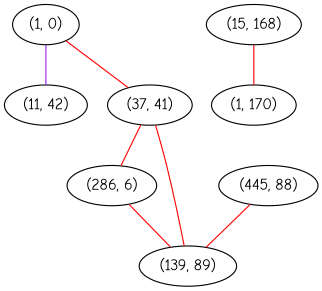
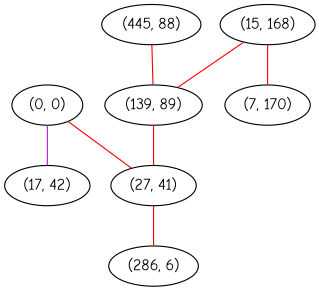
node "(1, 0)": label "(1, 0)" -> "(0, 0)"
node "(11, 42)": label "(11, 42)" -> "(17, 42)"
node "(37, 41)": label "(37, 41)" -> "(27, 41)"
node "(1, 170)": label "(1, 170)" -> "(7, 170)"
edge "(286, 6)" -- "(139, 89)": now "(15, 168)" -- "(139, 89)"
